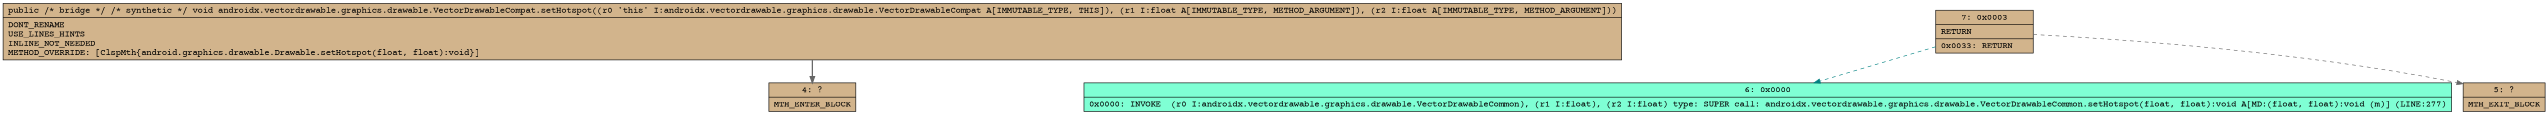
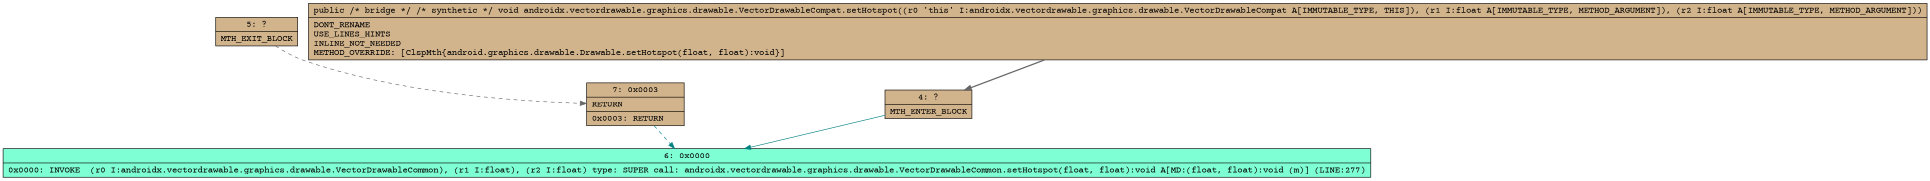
node "7: 0x0003": text "0x0033: RETURN" -> "0x0003: RETURN"
edge "7: 0x0003" -> "5: ?": reversed
edge "4: ?" -> "6: 0x0000": added
